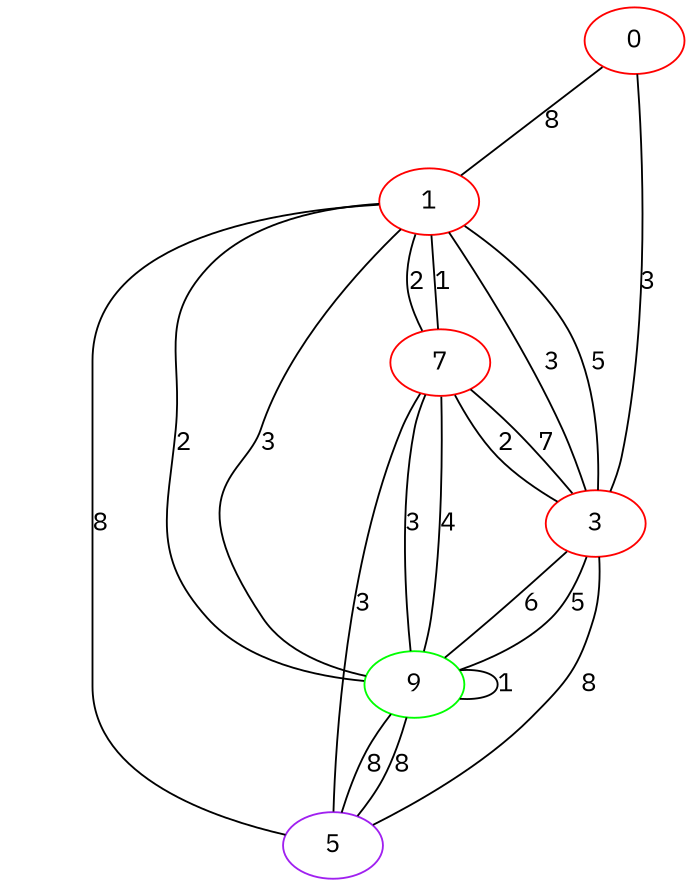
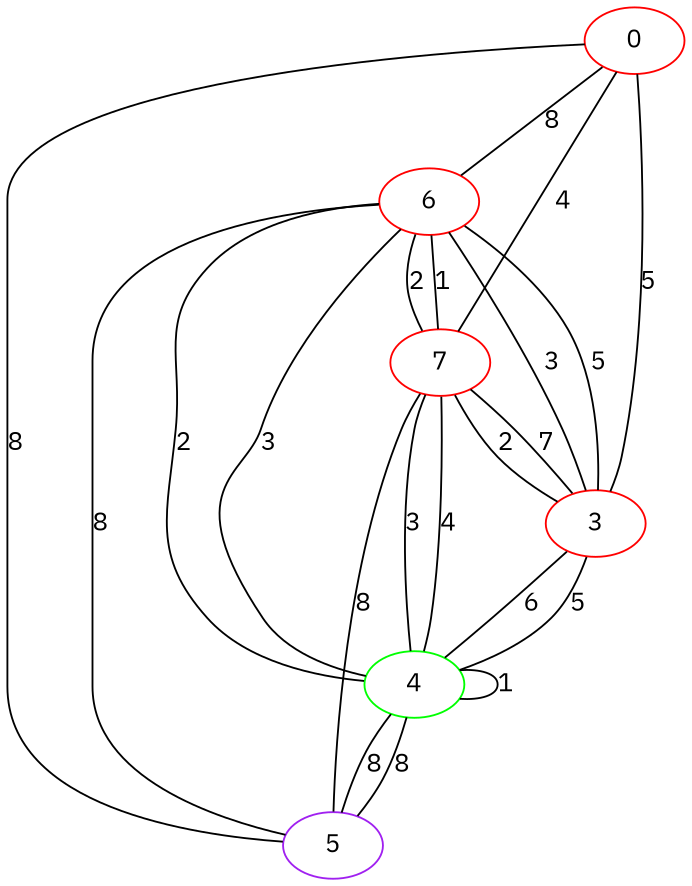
node "1": label "1" -> "6"
edge "0" -- "7": added, label "4"
edge "0" -- "3": label "3" -> "5"
edge "7" -- "5": label "3" -> "8"
node "9": label "9" -> "4"
edge "3" -- "5": now "0" -- "5"
